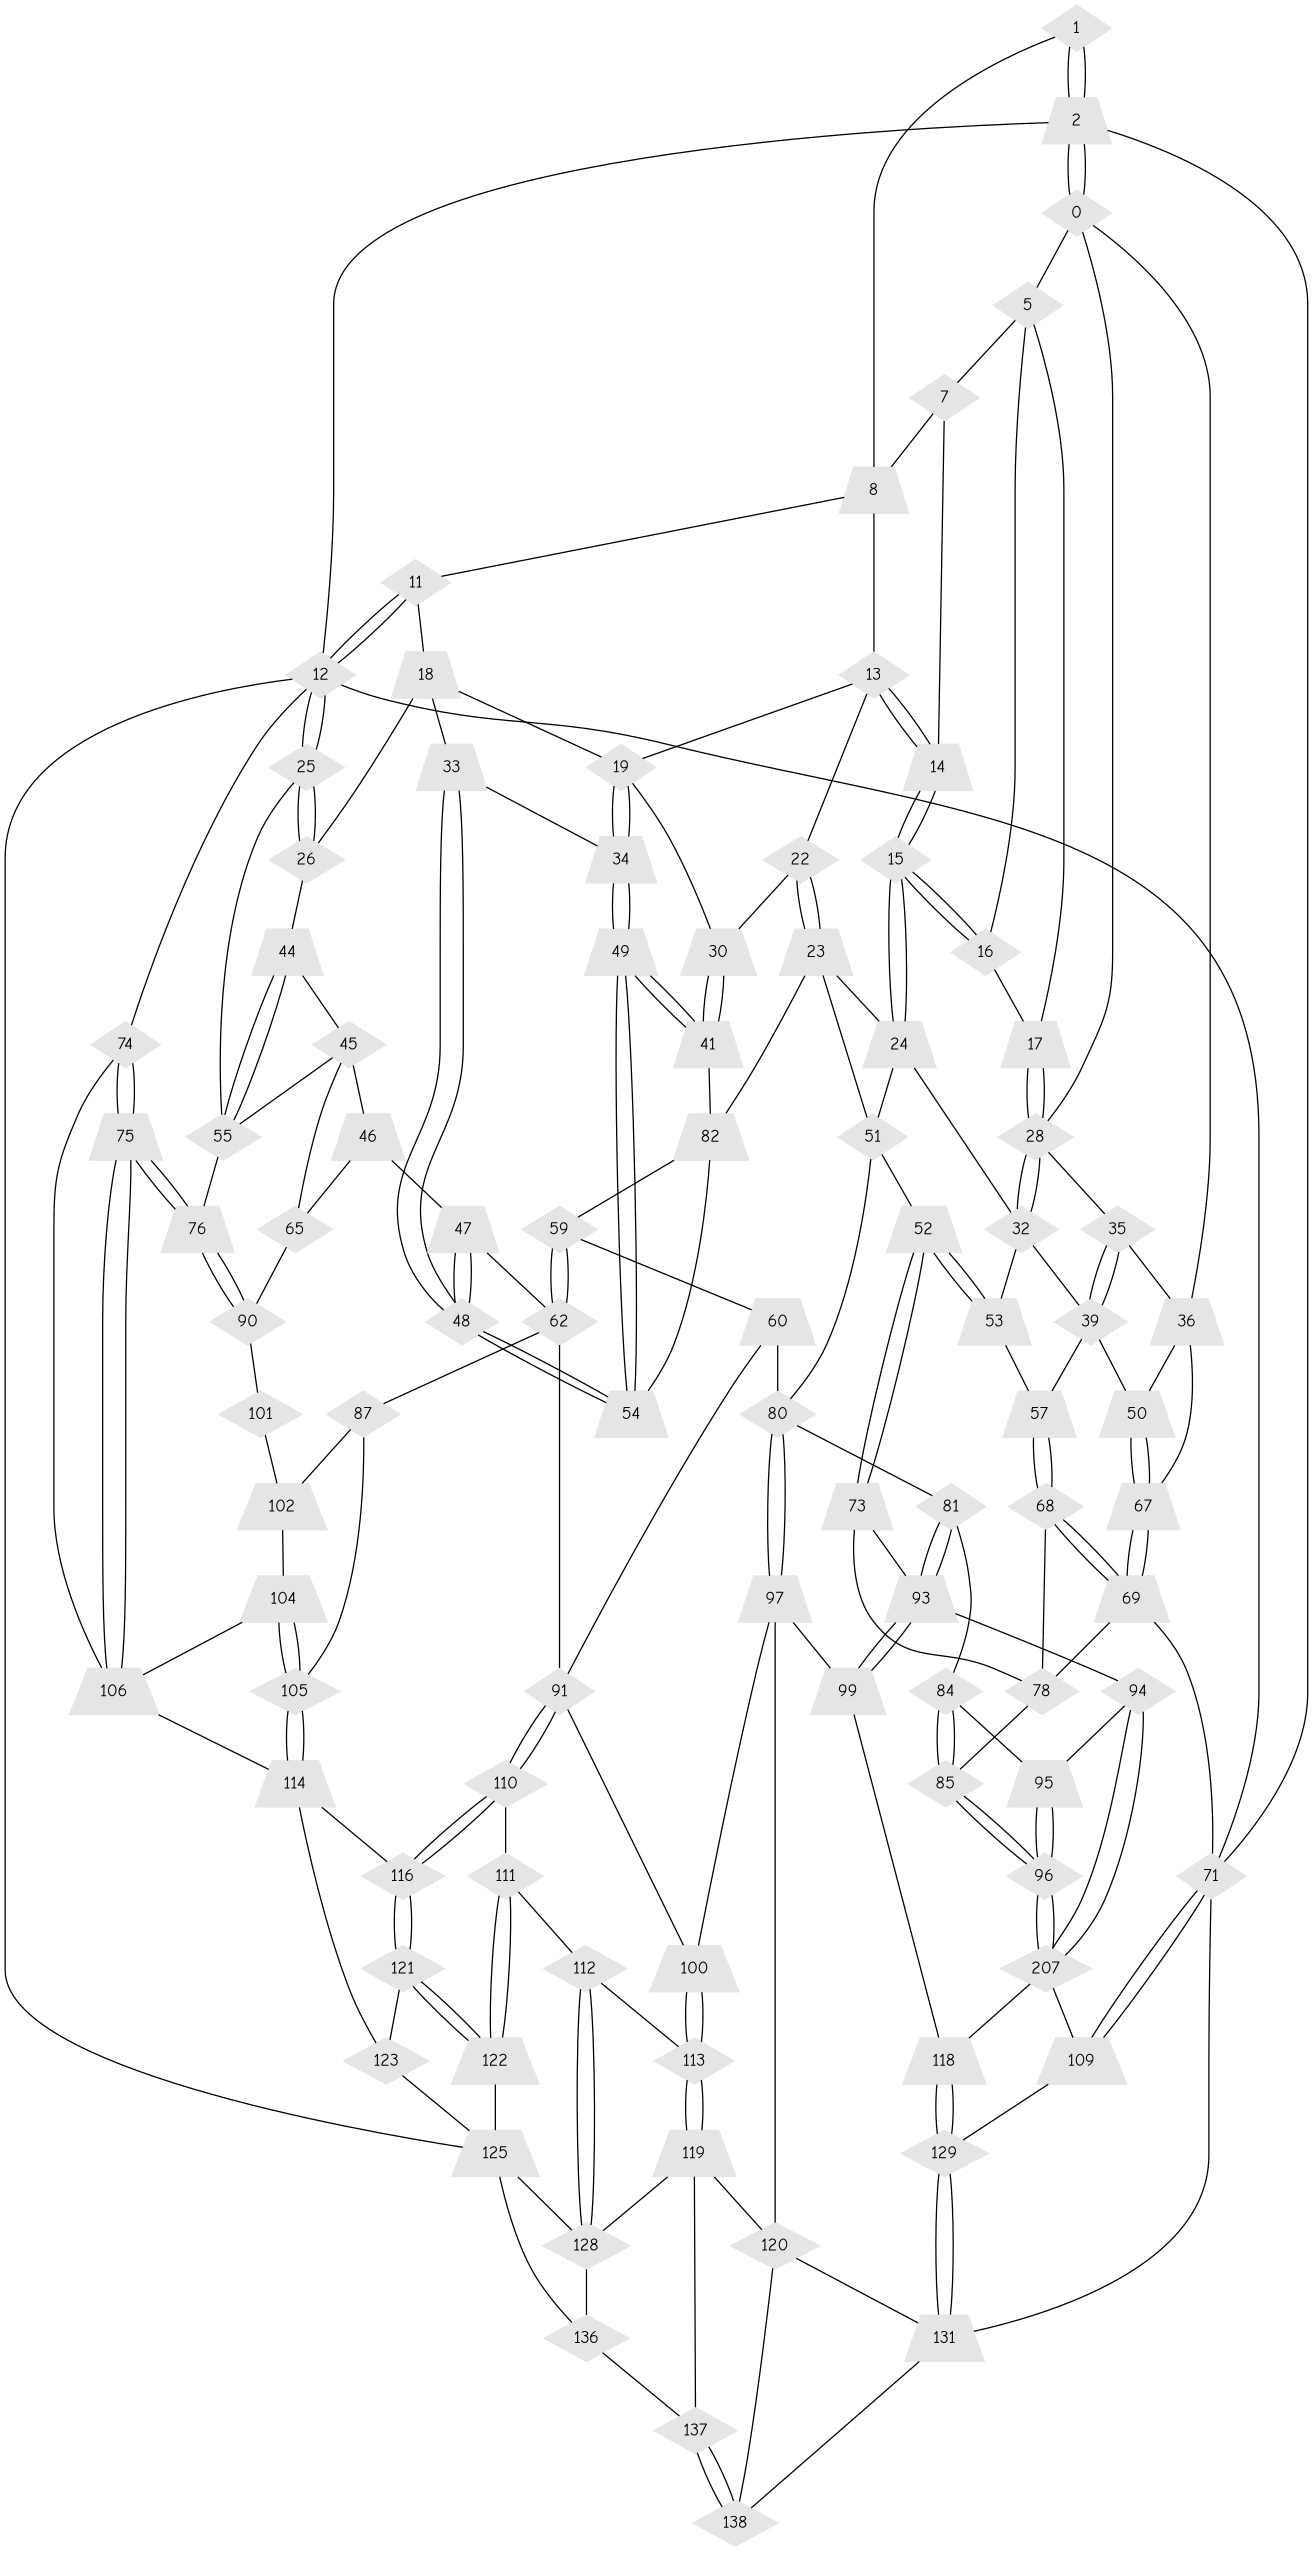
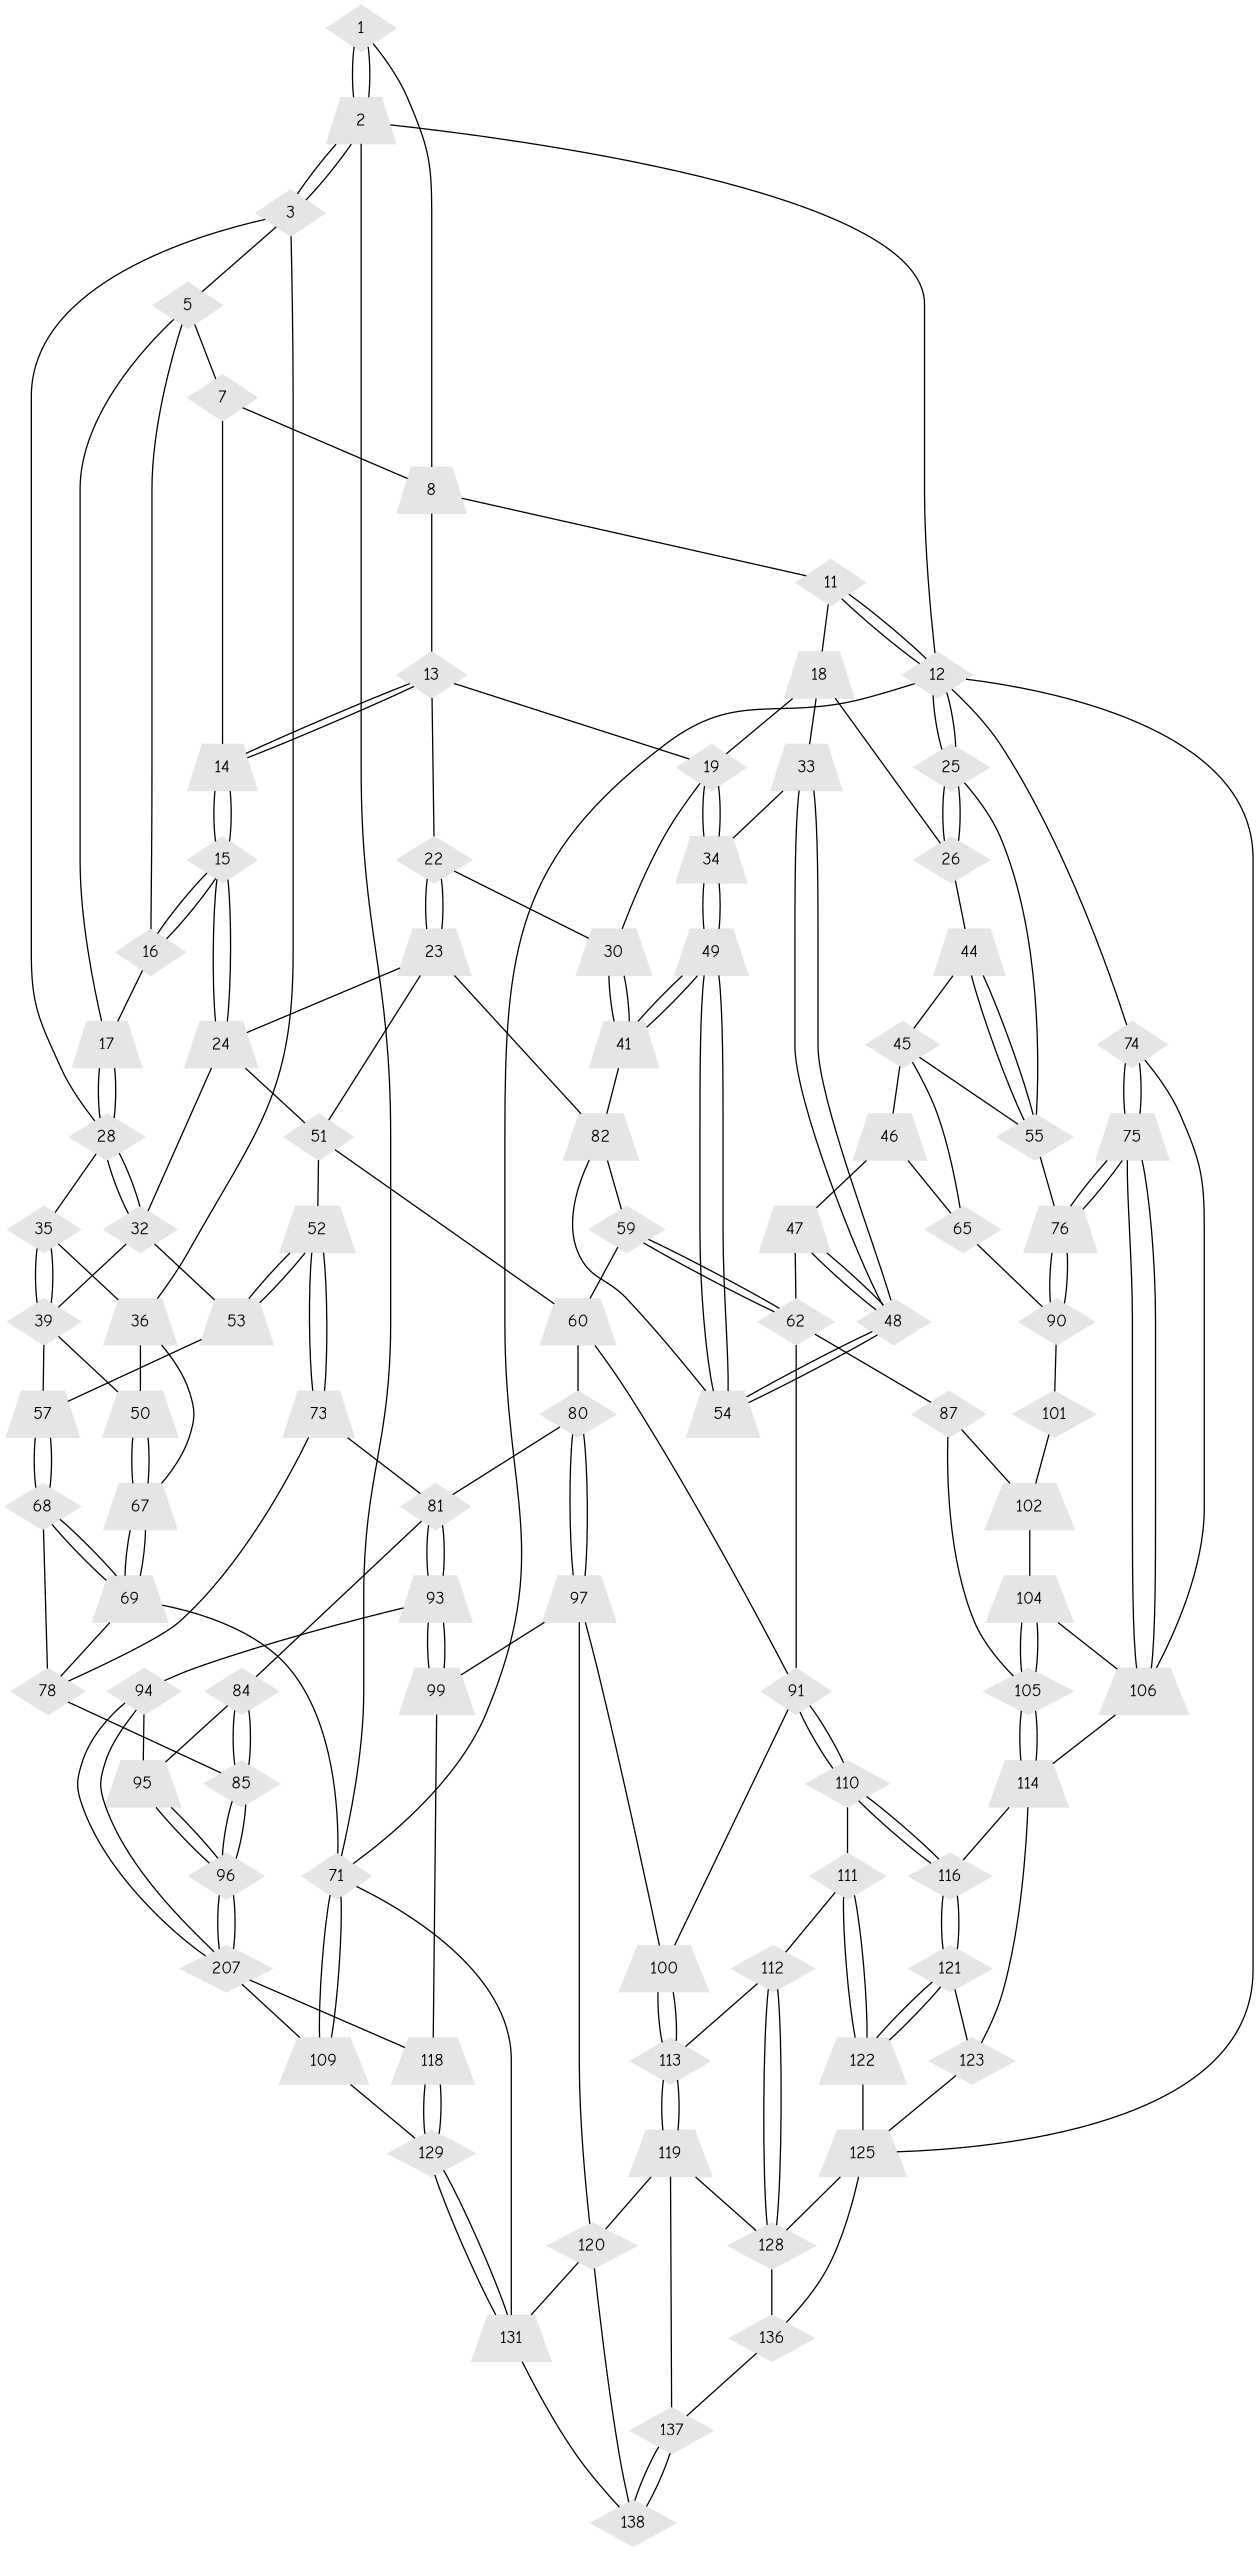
node "0": label "0" -> "3"
edge "51" -- "80": now "51" -- "60"
edge "73" -- "93": now "73" -- "81"
